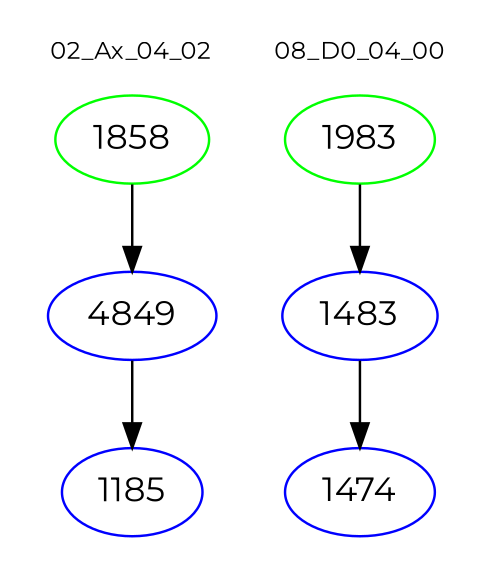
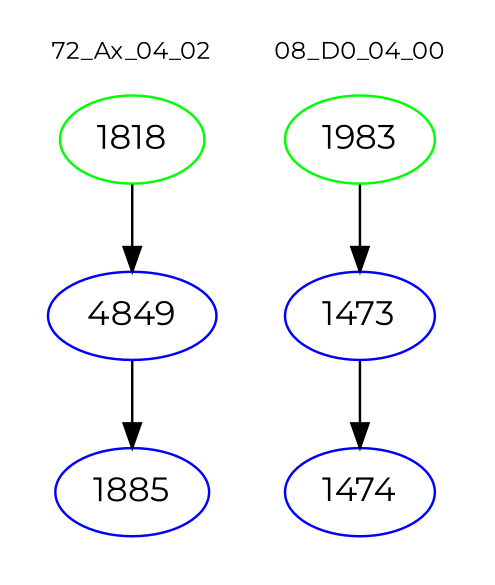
cluster "02_Ax_04_02": label "02_Ax_04_02" -> "72_Ax_04_02"
node "1858": label "1858" -> "1818"
node "1483": label "1483" -> "1473"
node "1185": label "1185" -> "1885"
